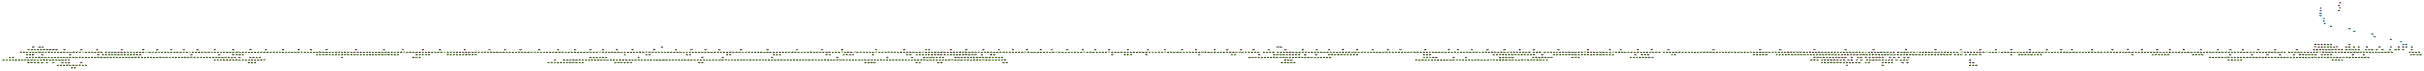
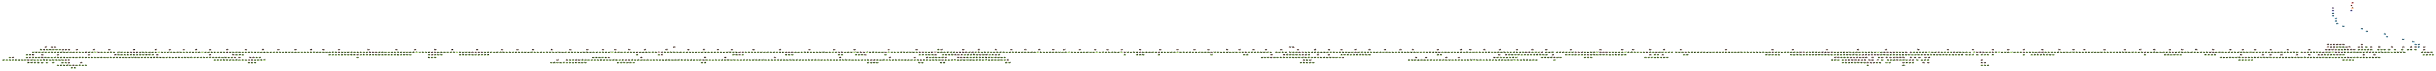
node "5ffdf73": removed
